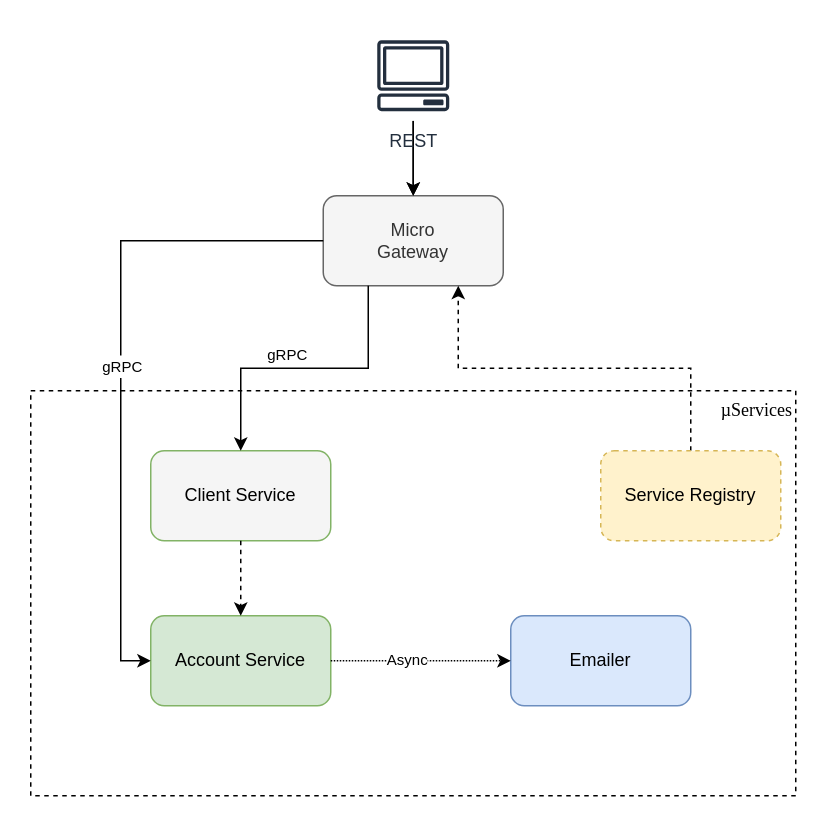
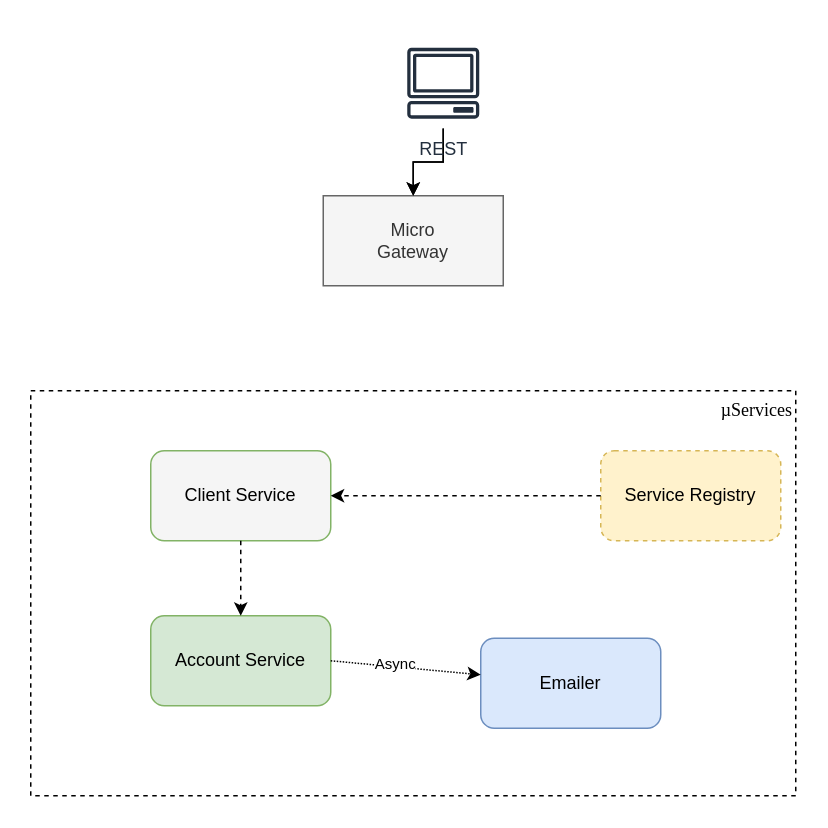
node "REST": moved (413, 76) -> (443, 83)
node "Micro Gateway": shape rounded rectangle -> rectangle
edge "Micro Gateway" -> "Account Service": removed, label "gRPC"
edge "Micro Gateway" -> "Client Service": removed, label "gRPC"
edge "Service Registry" -> "Micro Gateway": removed
edge "Service Registry" -> "Client Service": added
node "Emailer": moved (601, 661) -> (571, 683)
